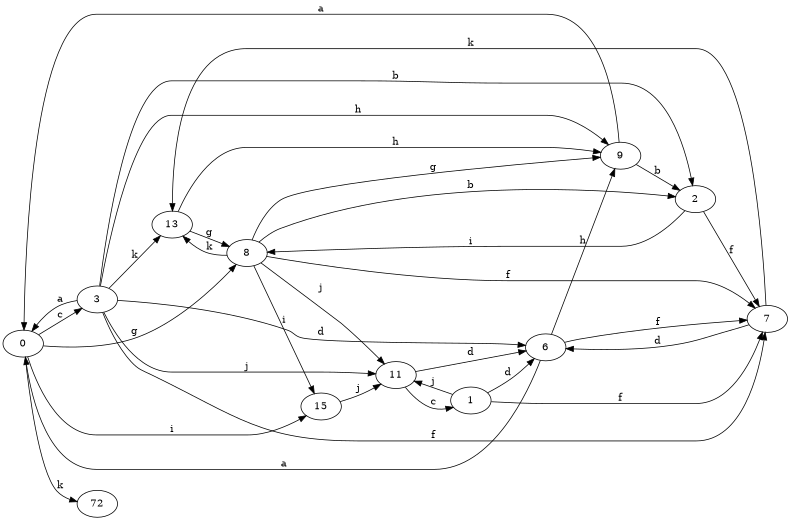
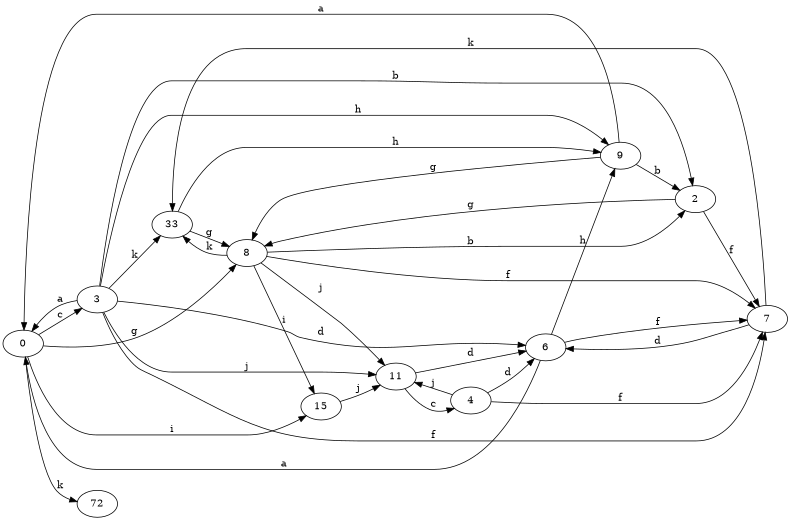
edge "8" -> "9": reversed
node "13": label "13" -> "33"
edge "2" -> "8": label "i" -> "g"
node "1": label "1" -> "4"
